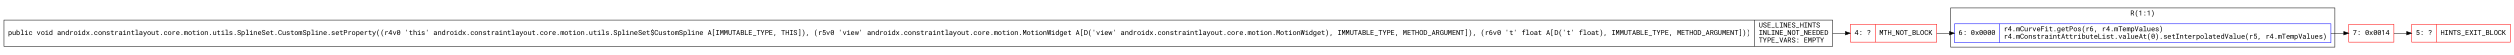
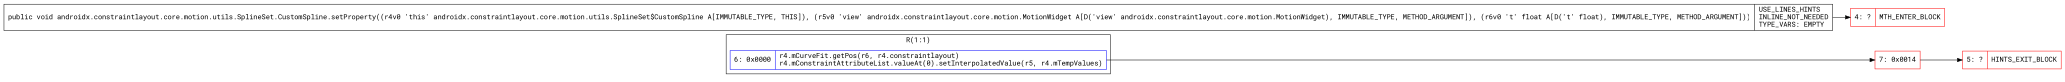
node "6: 0x0000": text "r4.mCurveFit.getPos(r6, r4.mTempValues)" -> "r4.mCurveFit.getPos(r6, r4.constraintlayout)"
node "4: ?": text "MTH_NOT_BLOCK" -> "MTH_ENTER_BLOCK"
edge "4: ?" -> "6: 0x0000": removed
